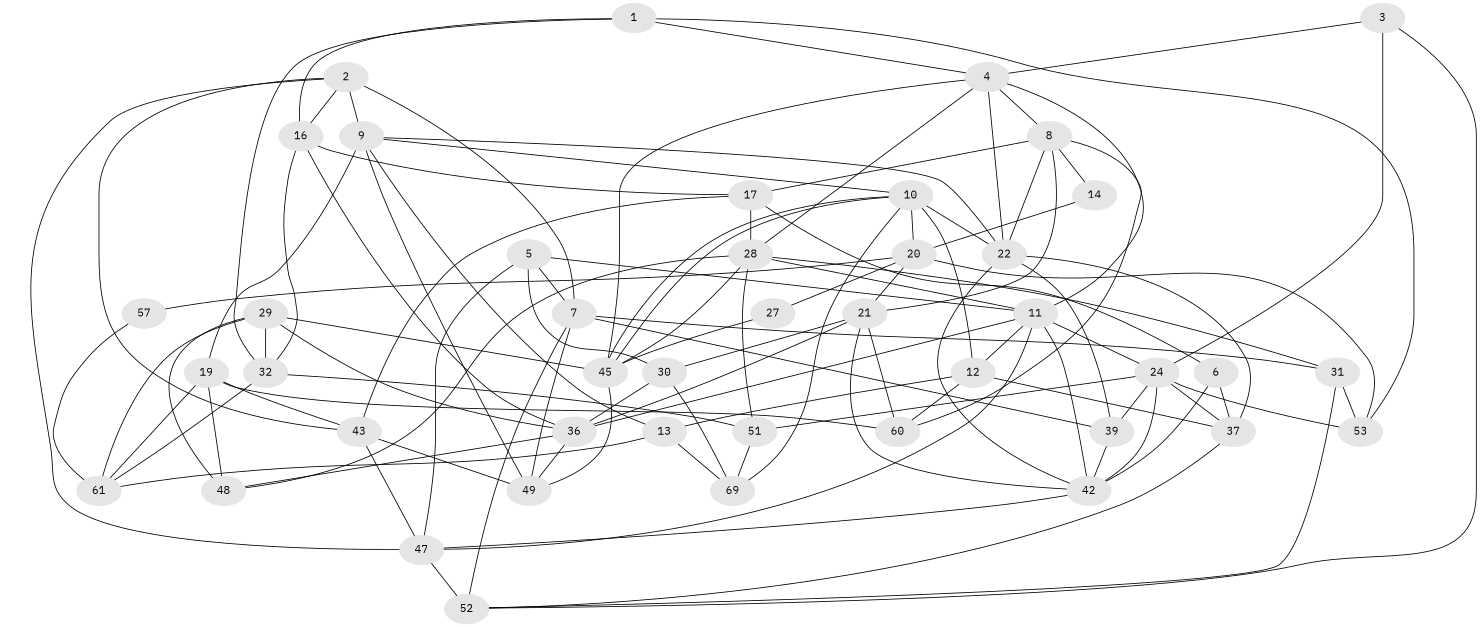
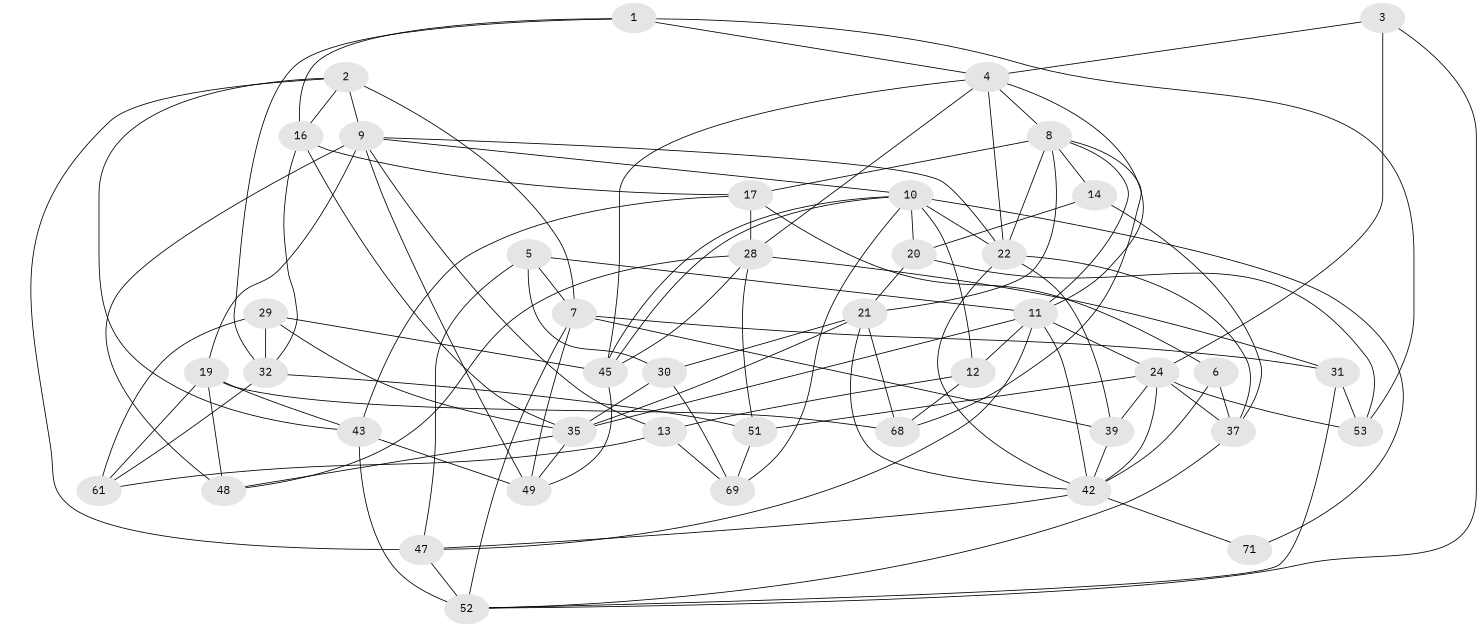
edge "28" -- "11": now "8" -- "11"
node "57": removed
node "27": removed
edge "29" -- "48": now "9" -- "48"
edge "12" -- "37": now "14" -- "37"
node "36": label "36" -> "35"
node "60": label "60" -> "68"
edge "43" -- "47": now "43" -- "52"
node "71": added
